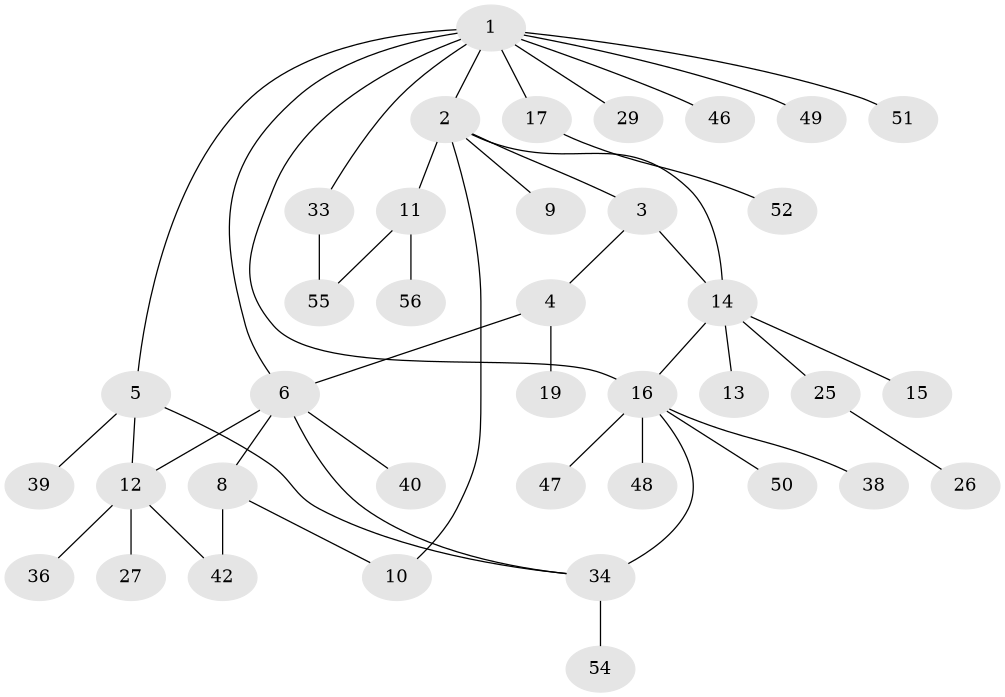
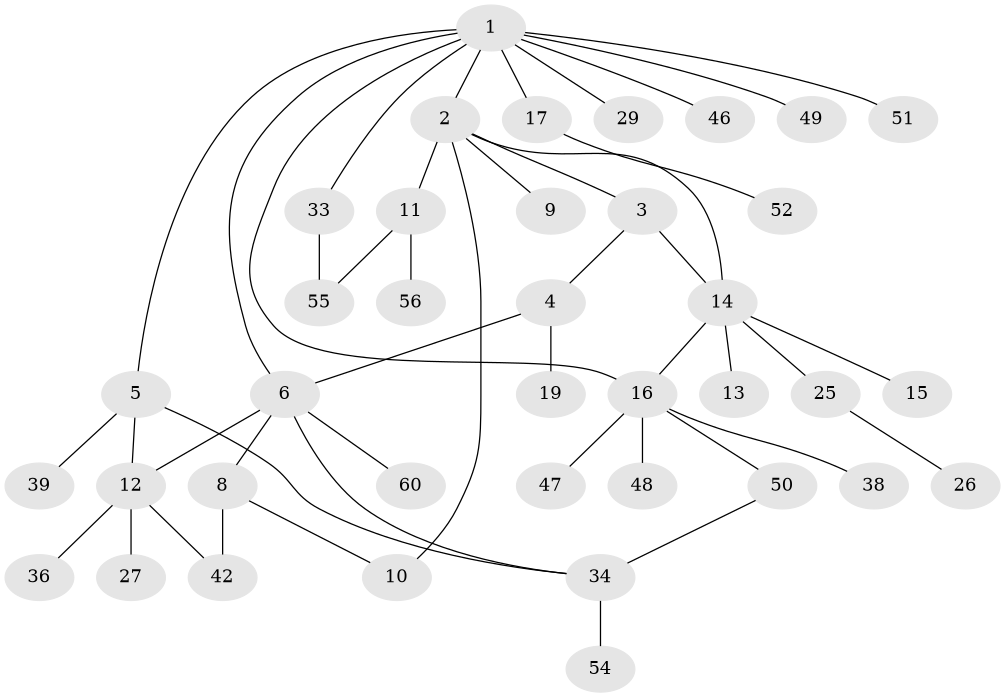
node "40": label "40" -> "60"
edge "16" -- "34": now "50" -- "34"
